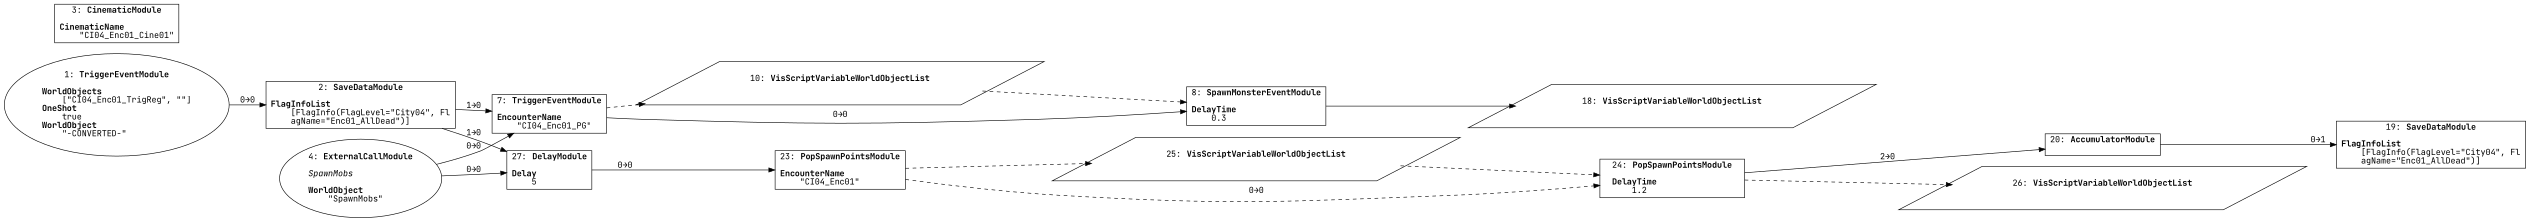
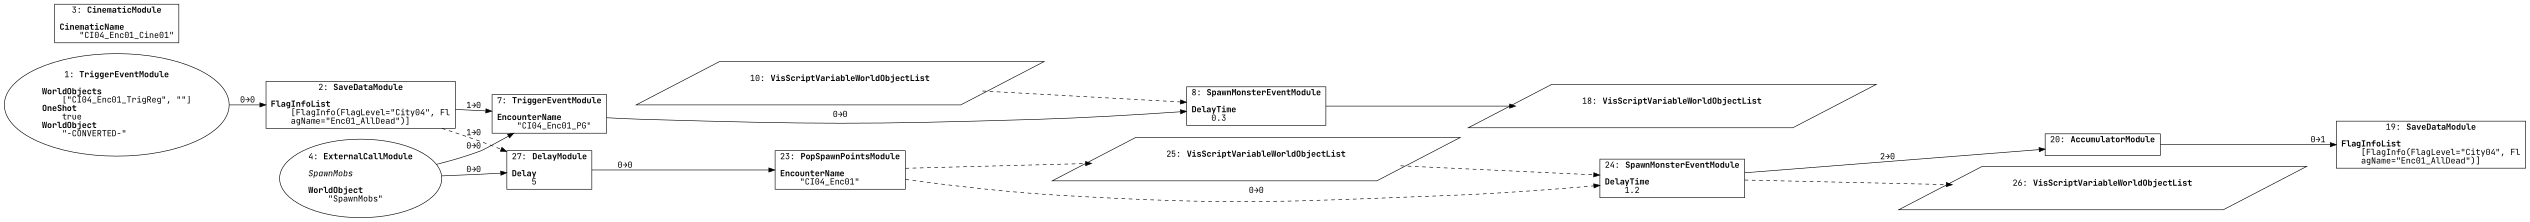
edge "7:" -> "10:": removed
edge "2:" -> "27:": style solid -> dashed
node "24:": text "PopSpawnPointsModule" -> "SpawnMonsterEventModule"
